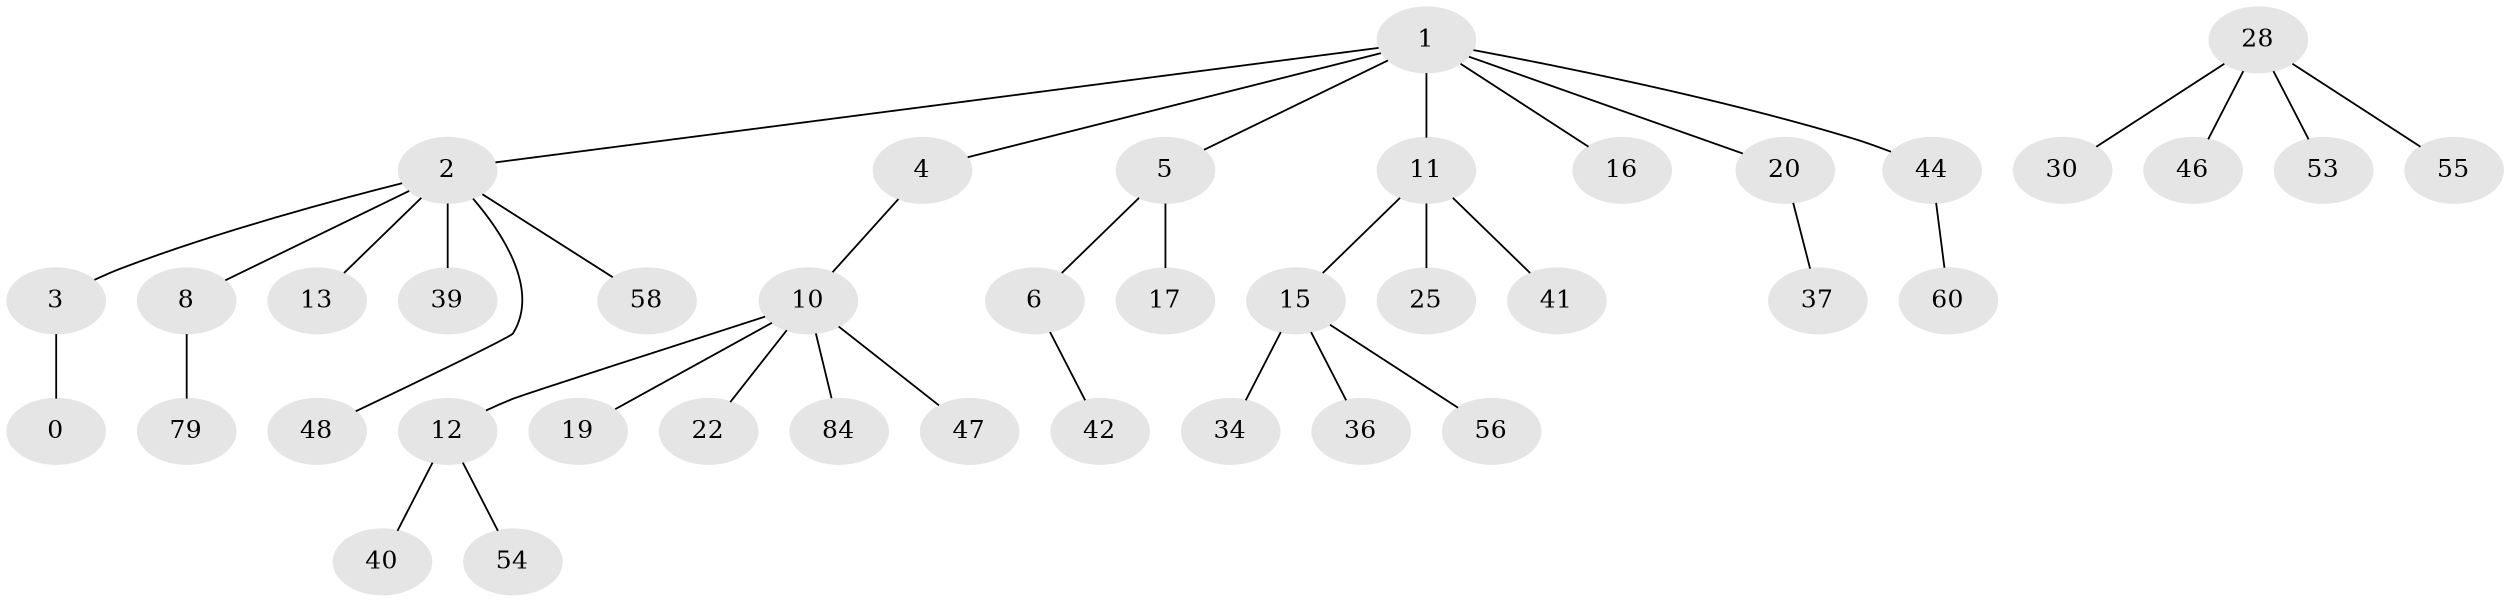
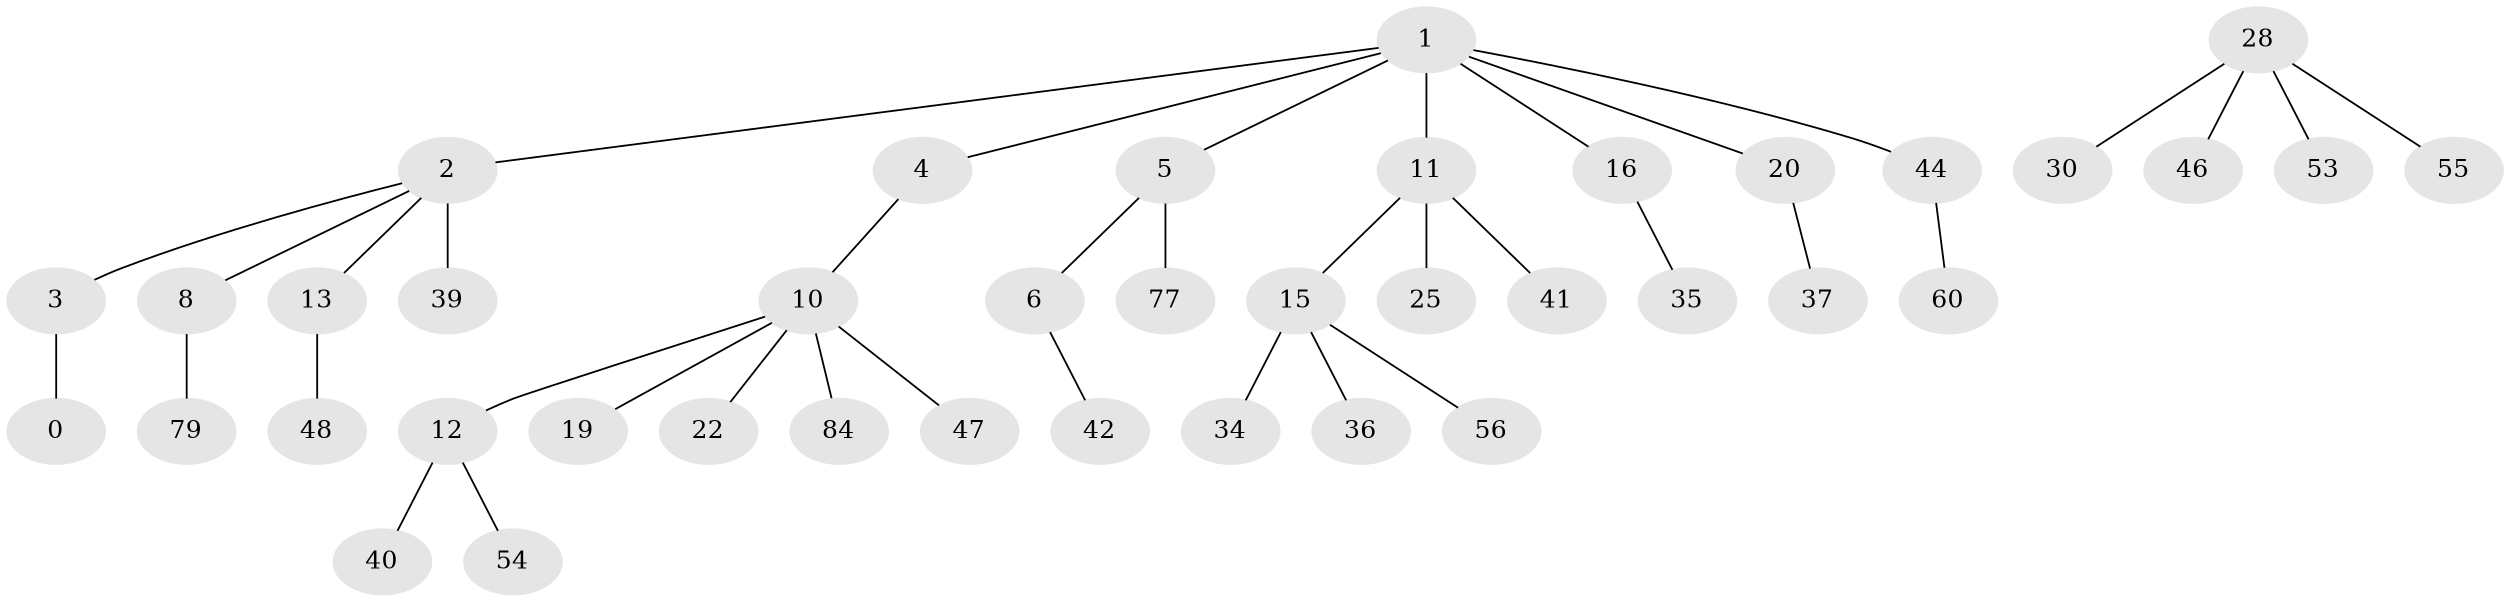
node "58": removed
node "17": label "17" -> "77"
node "35": added
edge "2" -- "48": now "13" -- "48"
